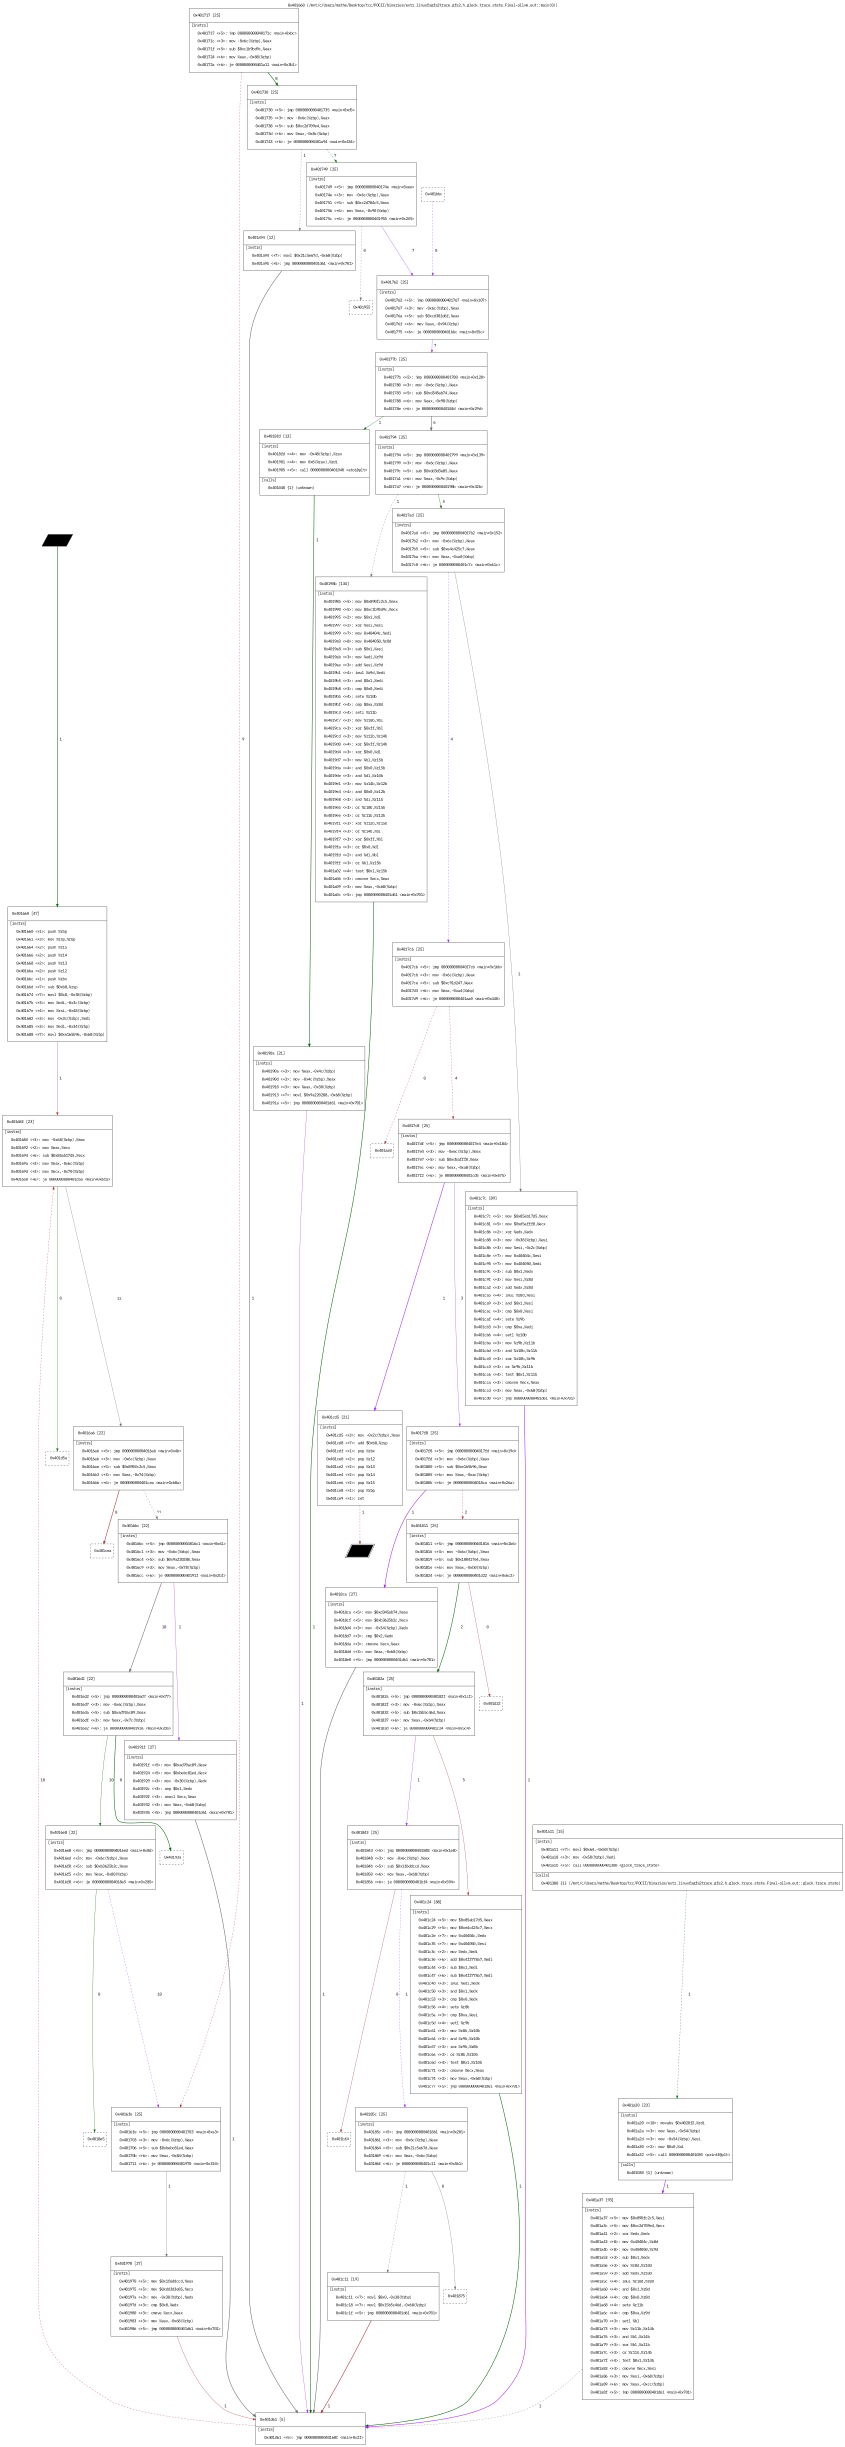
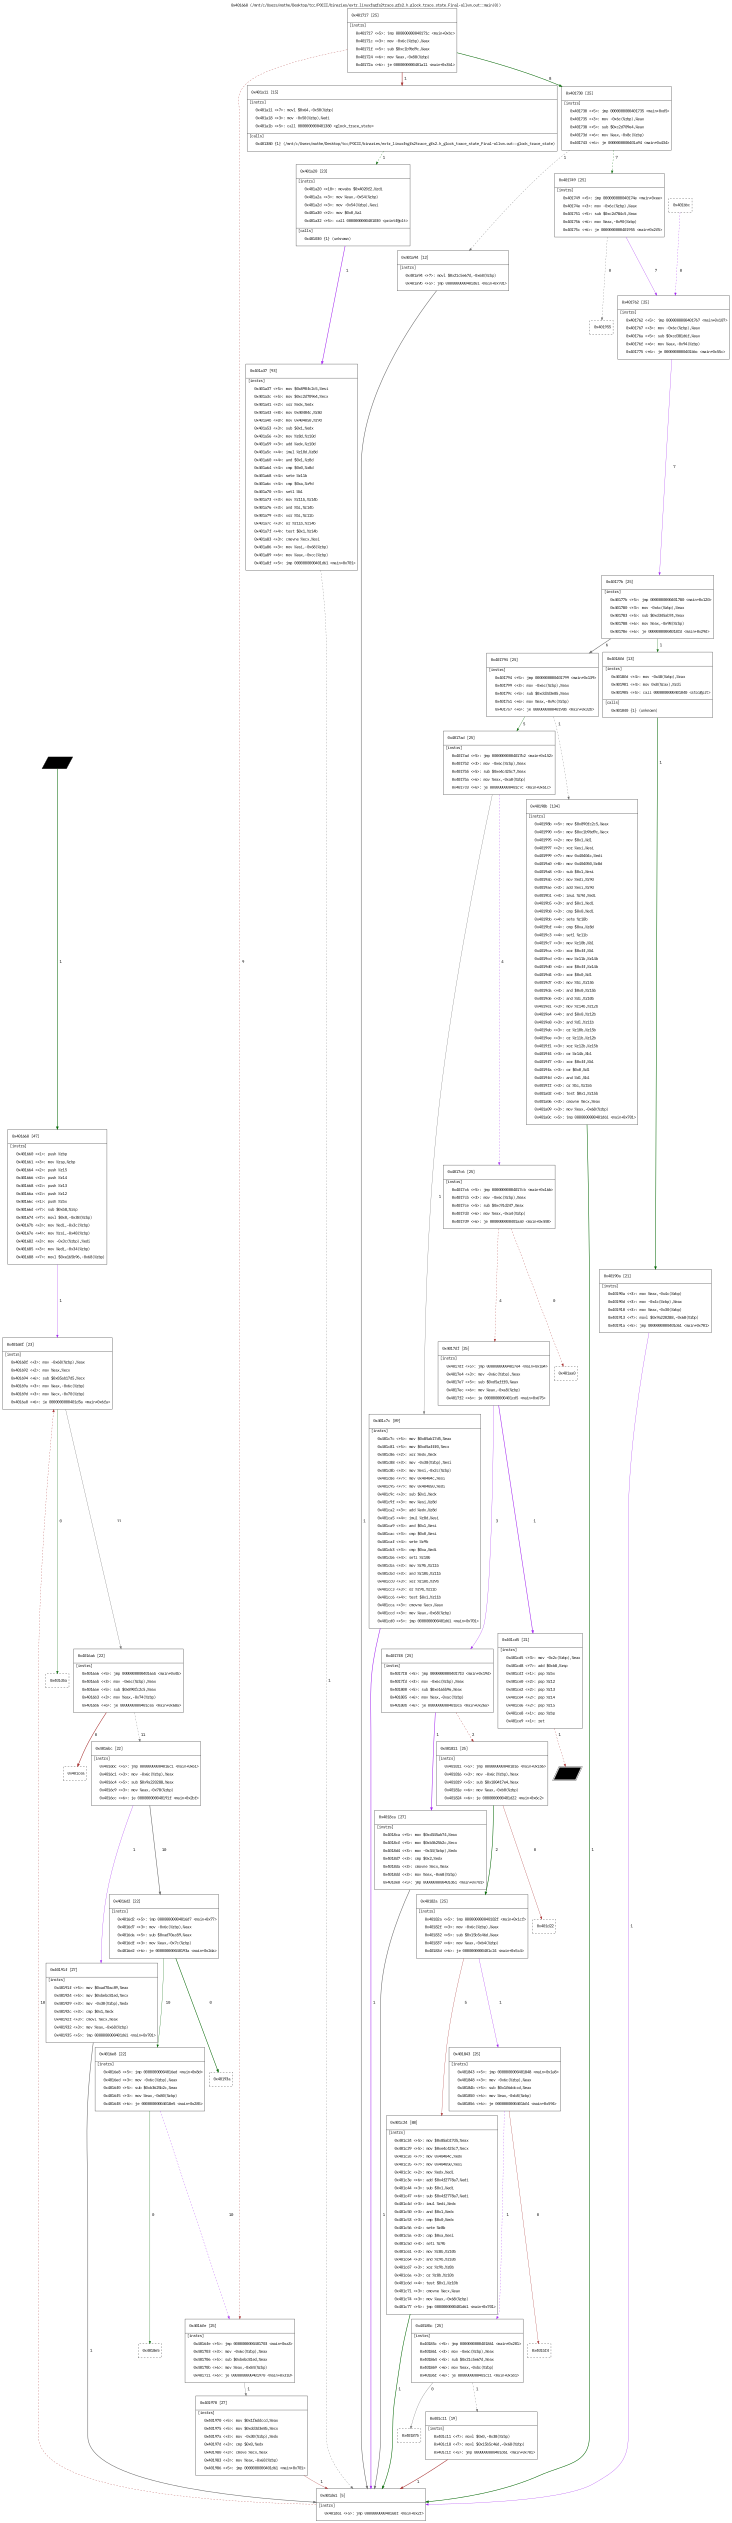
edge "0x401717 [25]" -> "0x401a11 [15]": added, label "1"
edge "0x401660 [47]" -> "0x40168f [23]": color brown -> purple
